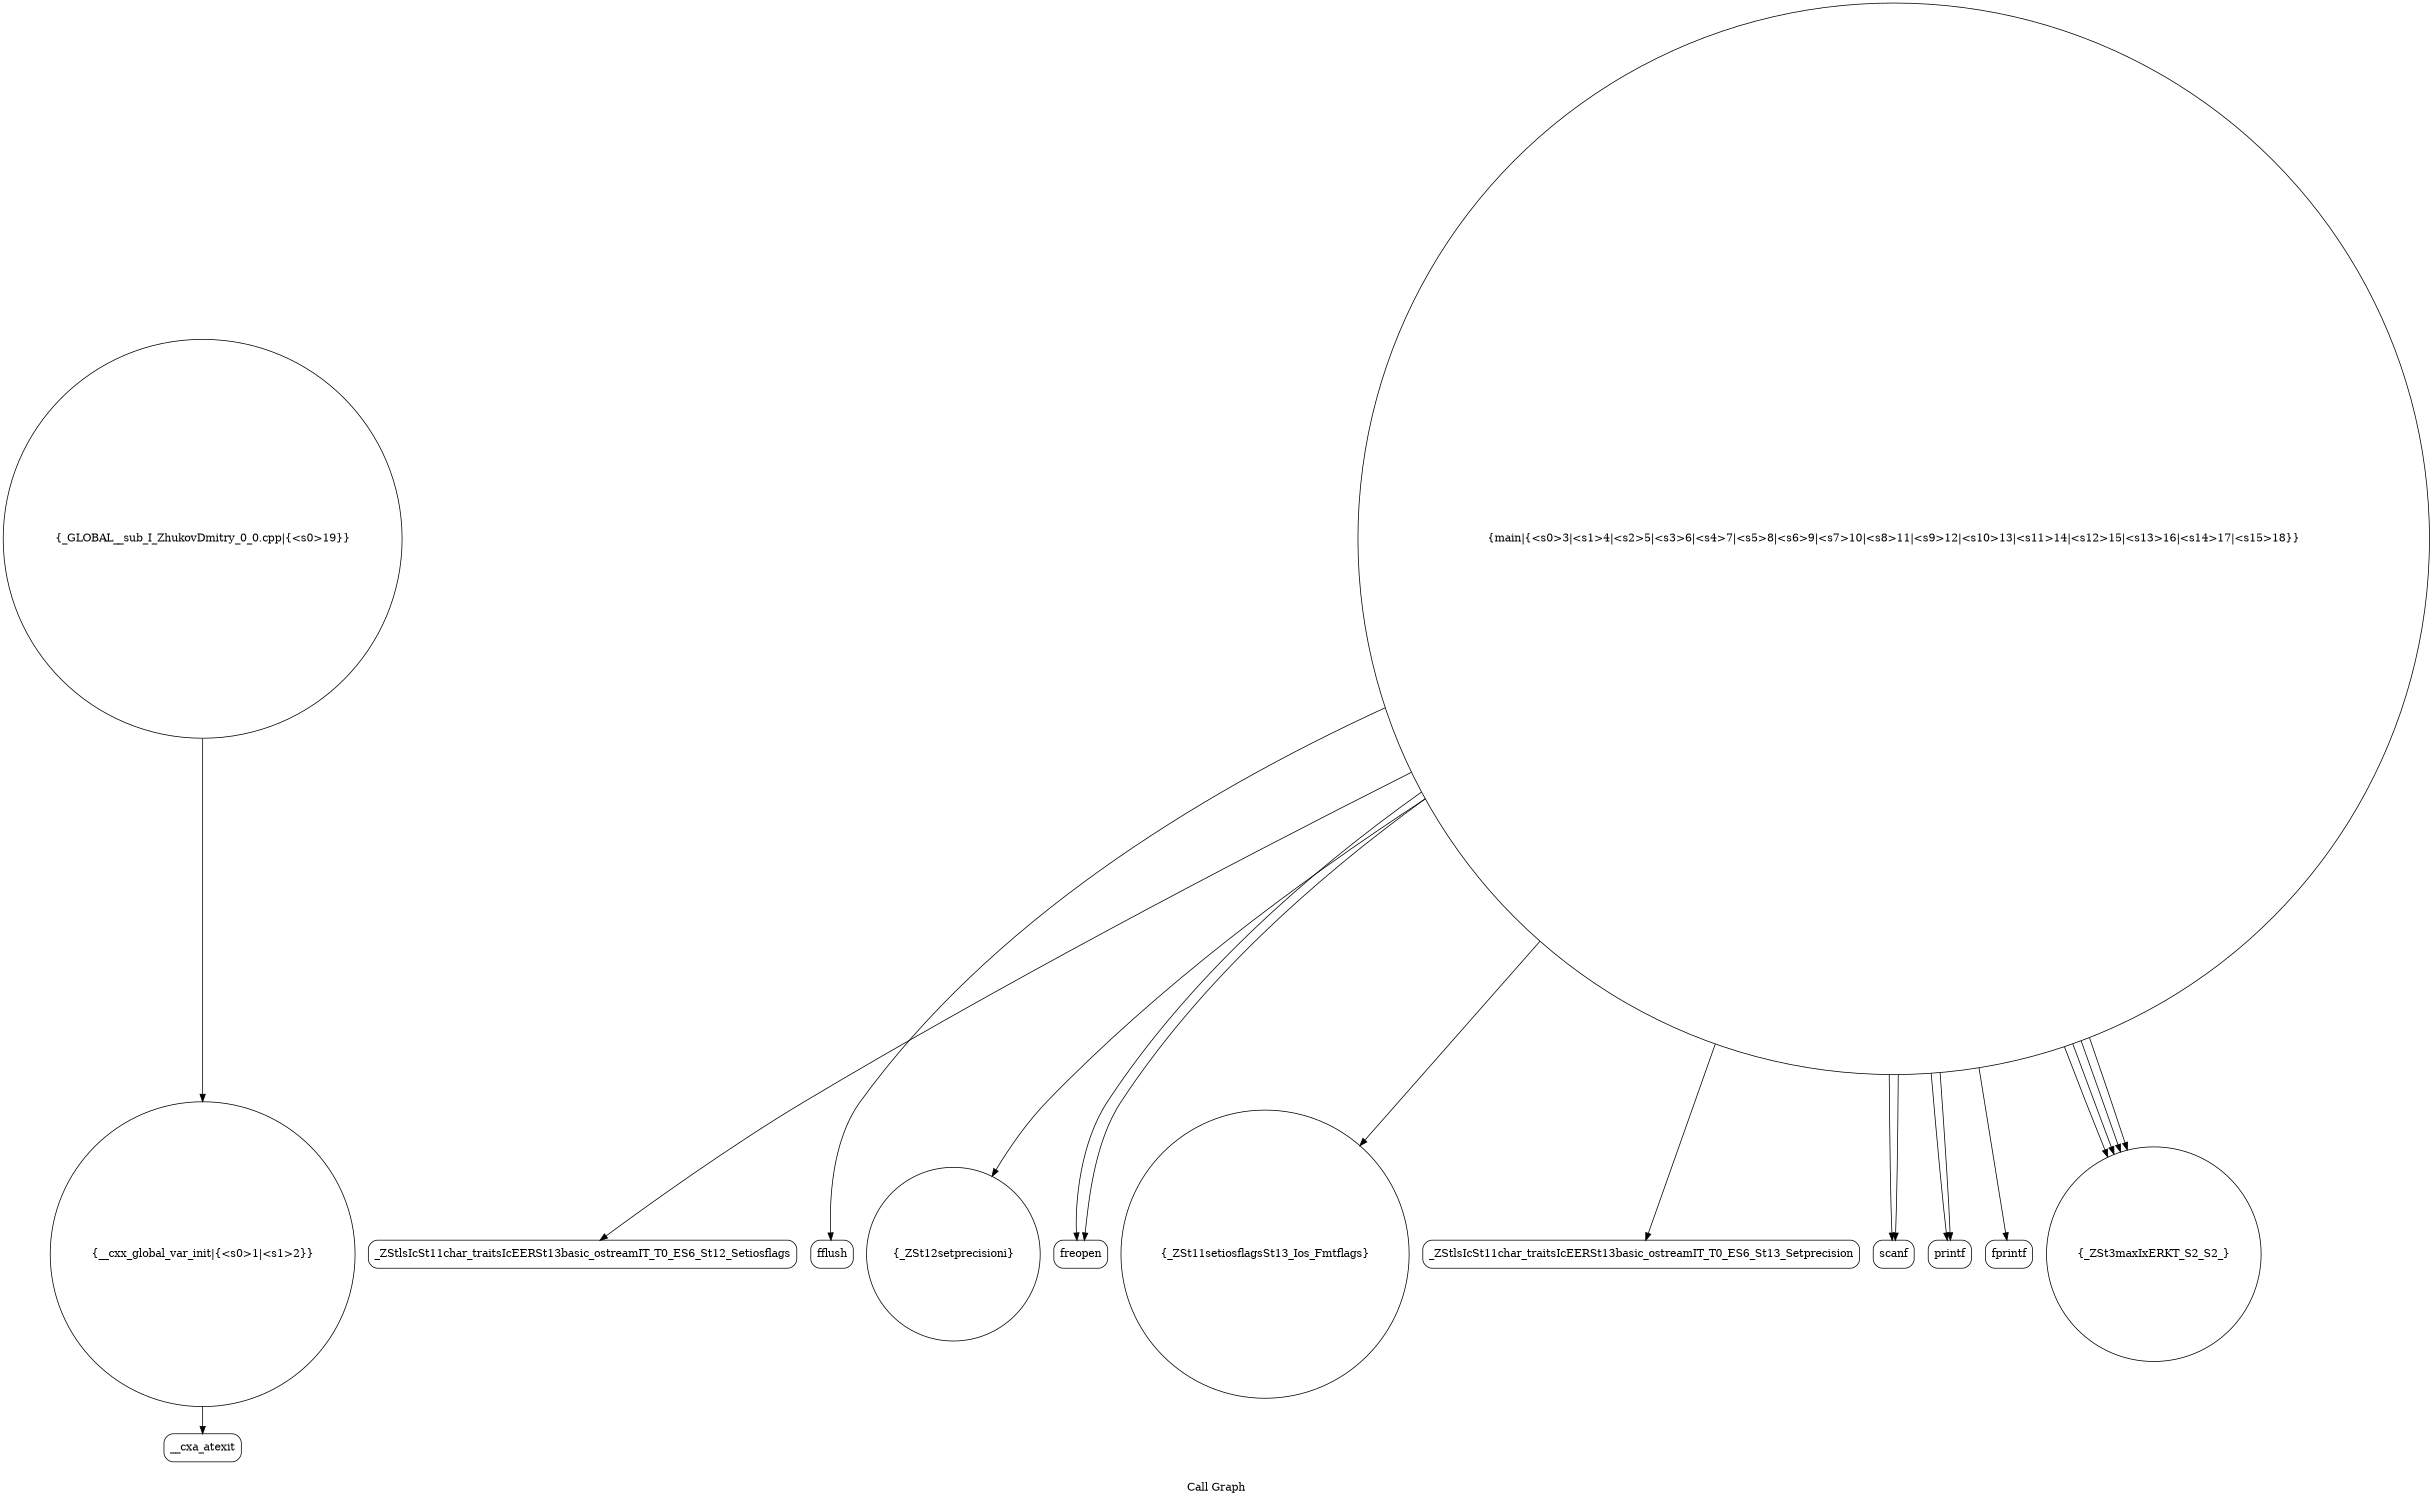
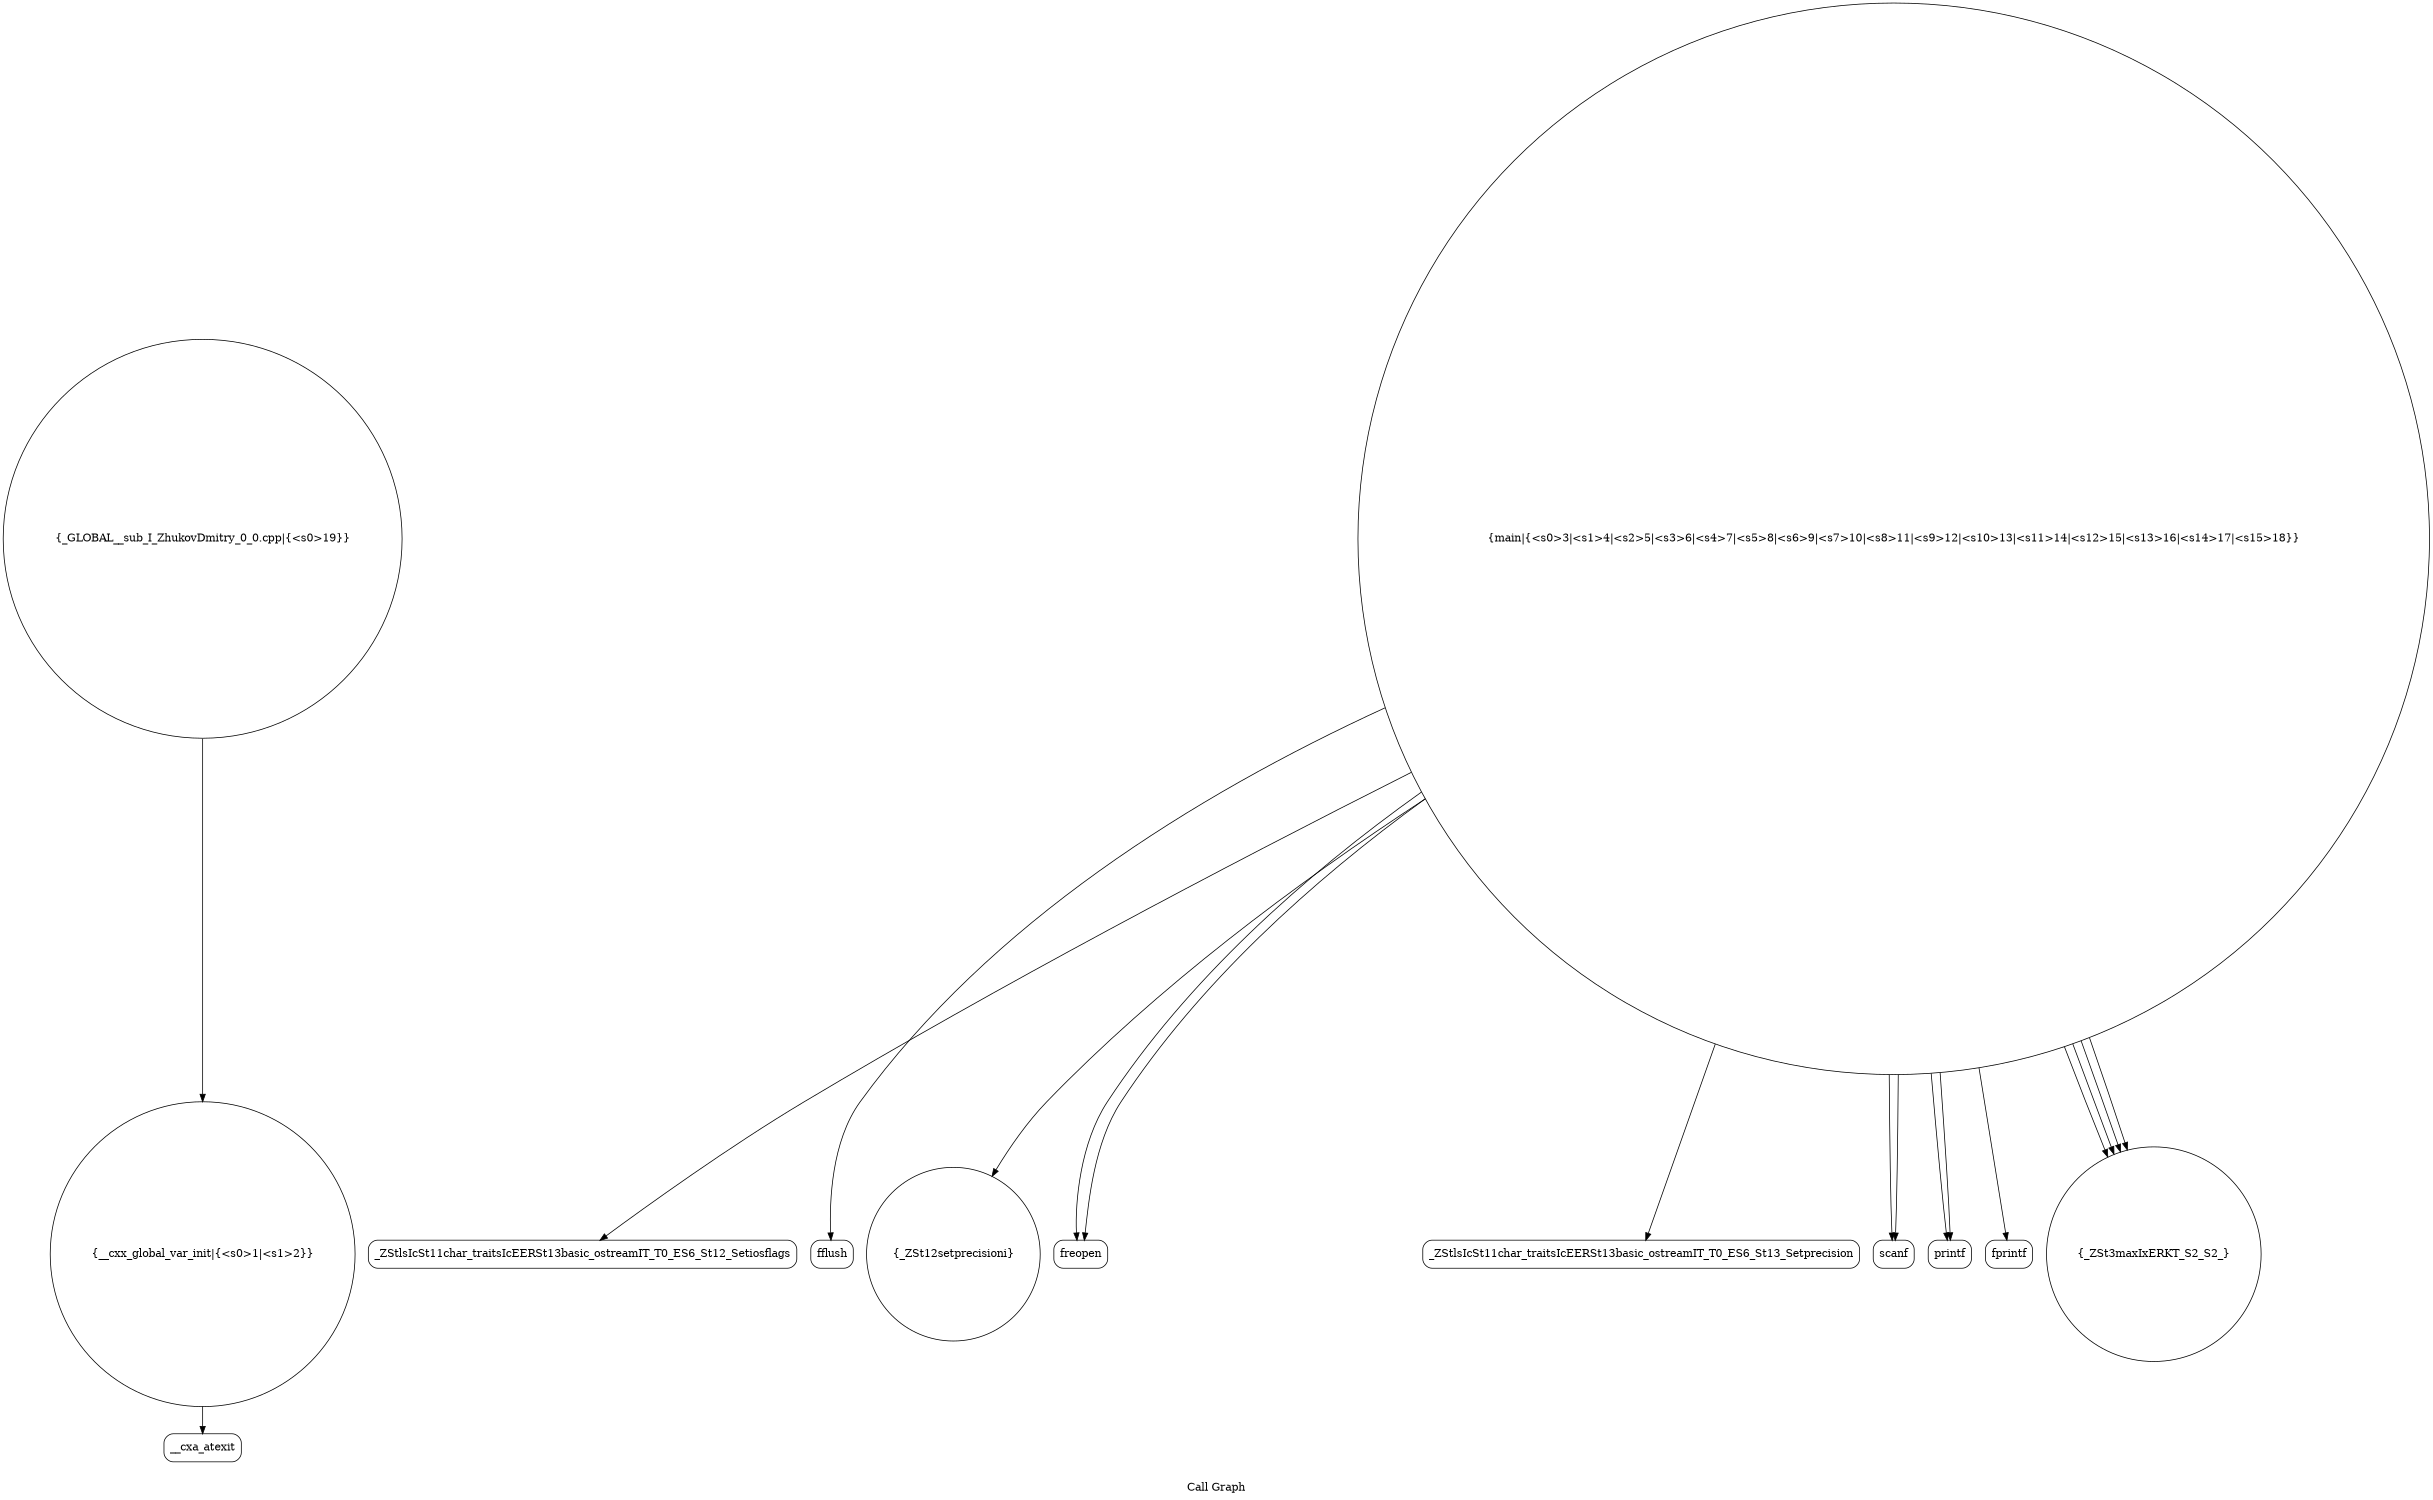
node "{_ZSt11setiosflagsSt13_Ios_Fmtflags}": removed
